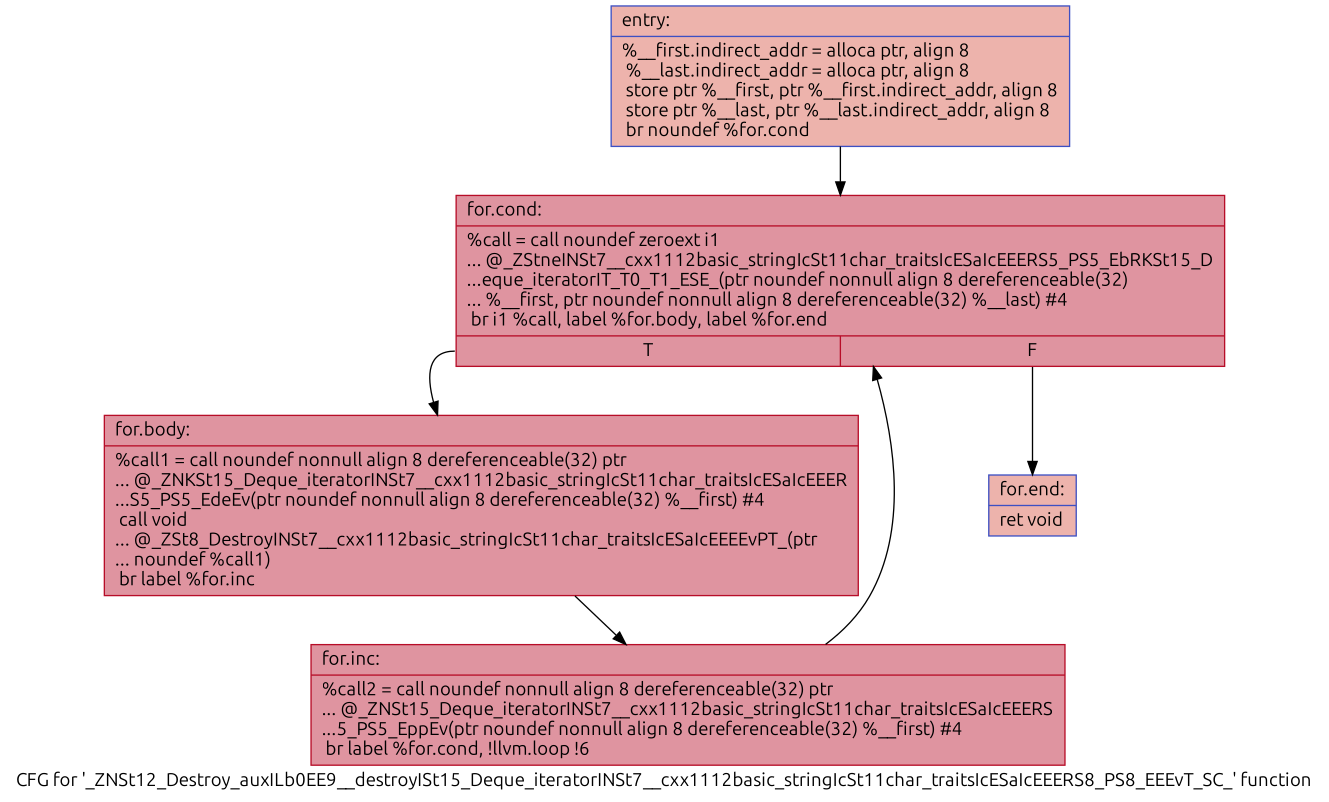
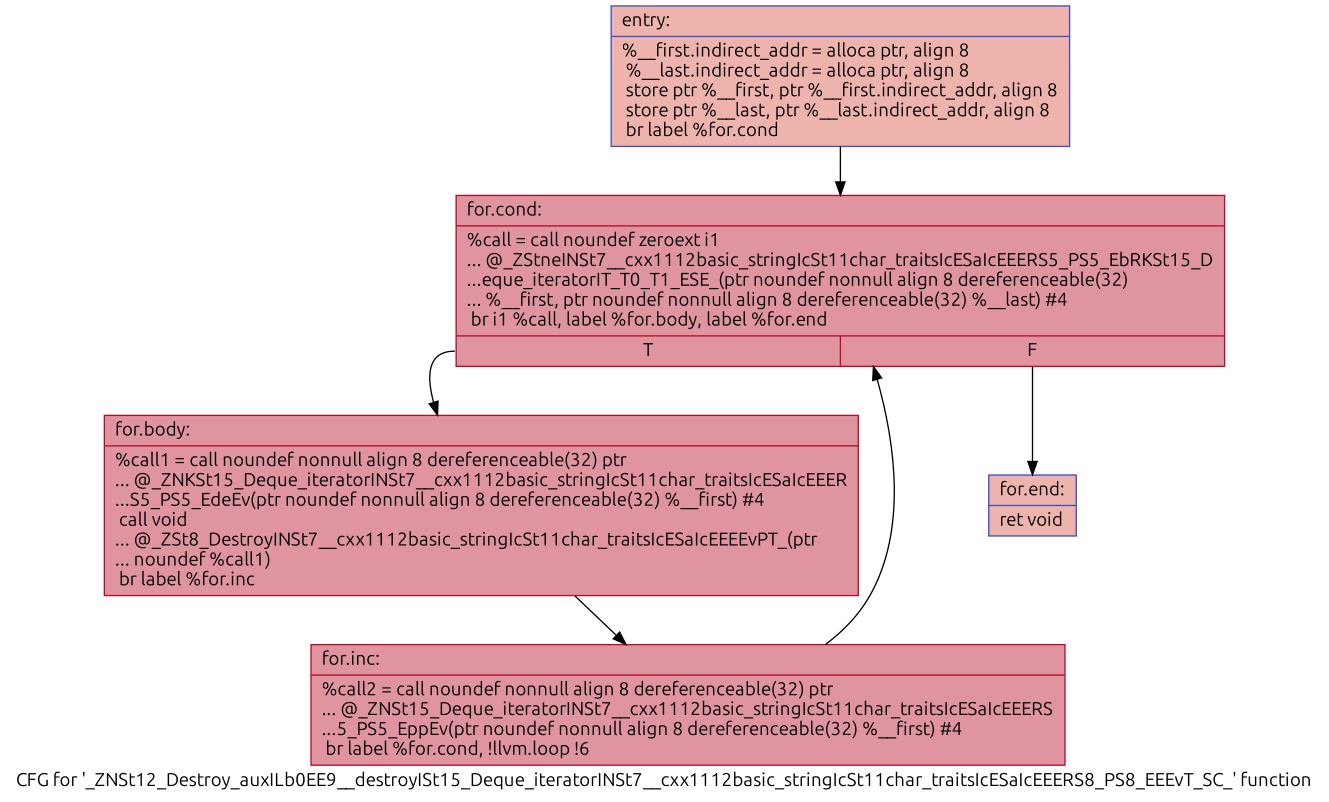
node "entry:": text "br noundef %for.cond" -> "br label %for.cond"
